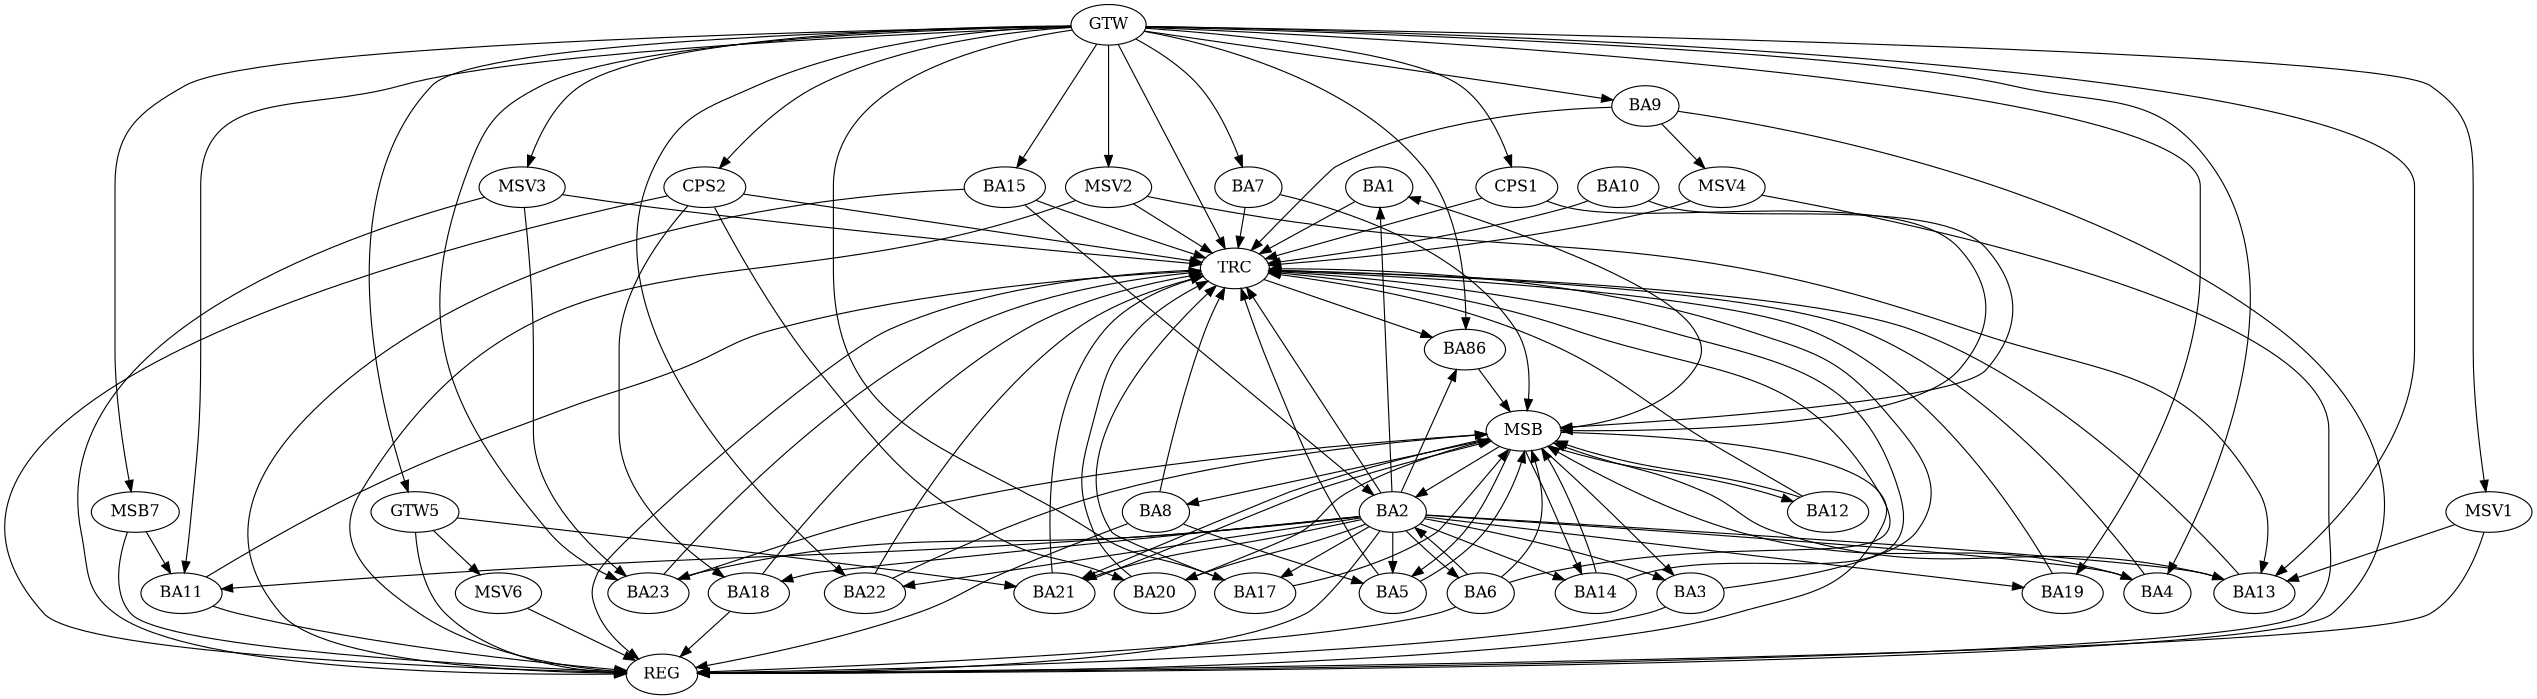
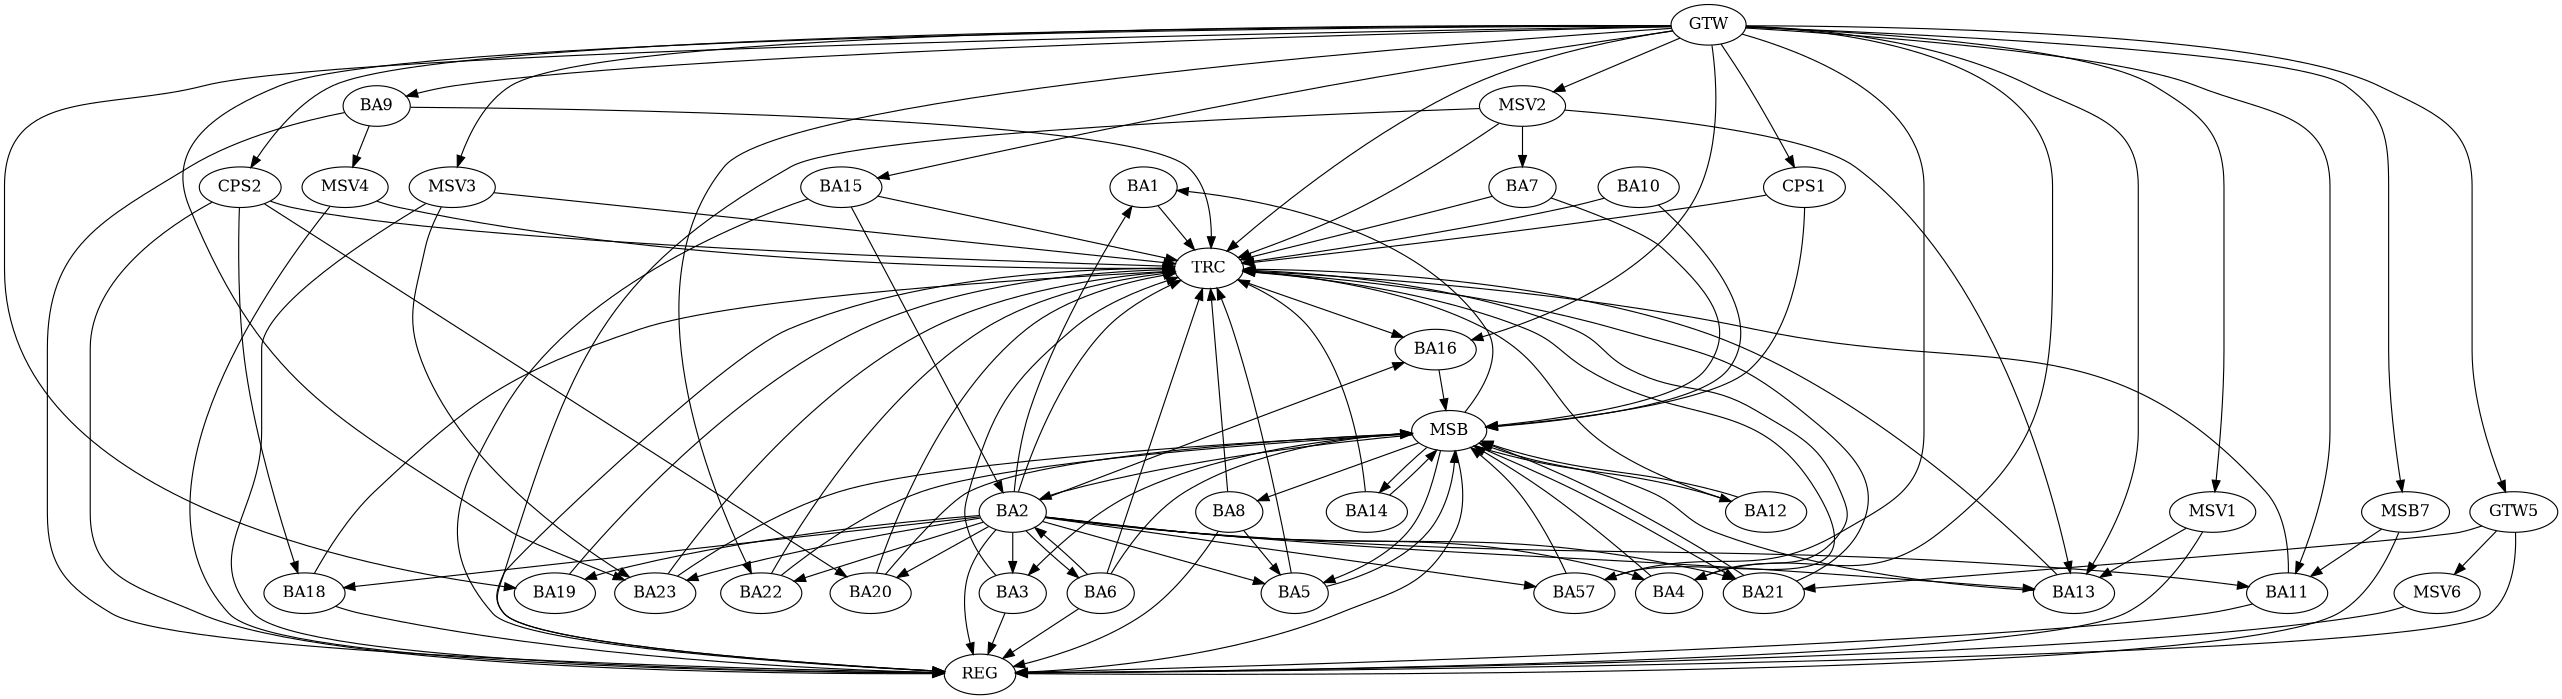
edge "GTW" -> "BA7": now "MSV2" -> "BA7"
node "BA86": label "BA86" -> "BA16"
edge "BA2" -> "BA14": removed
node "BA17": label "BA17" -> "BA57"
